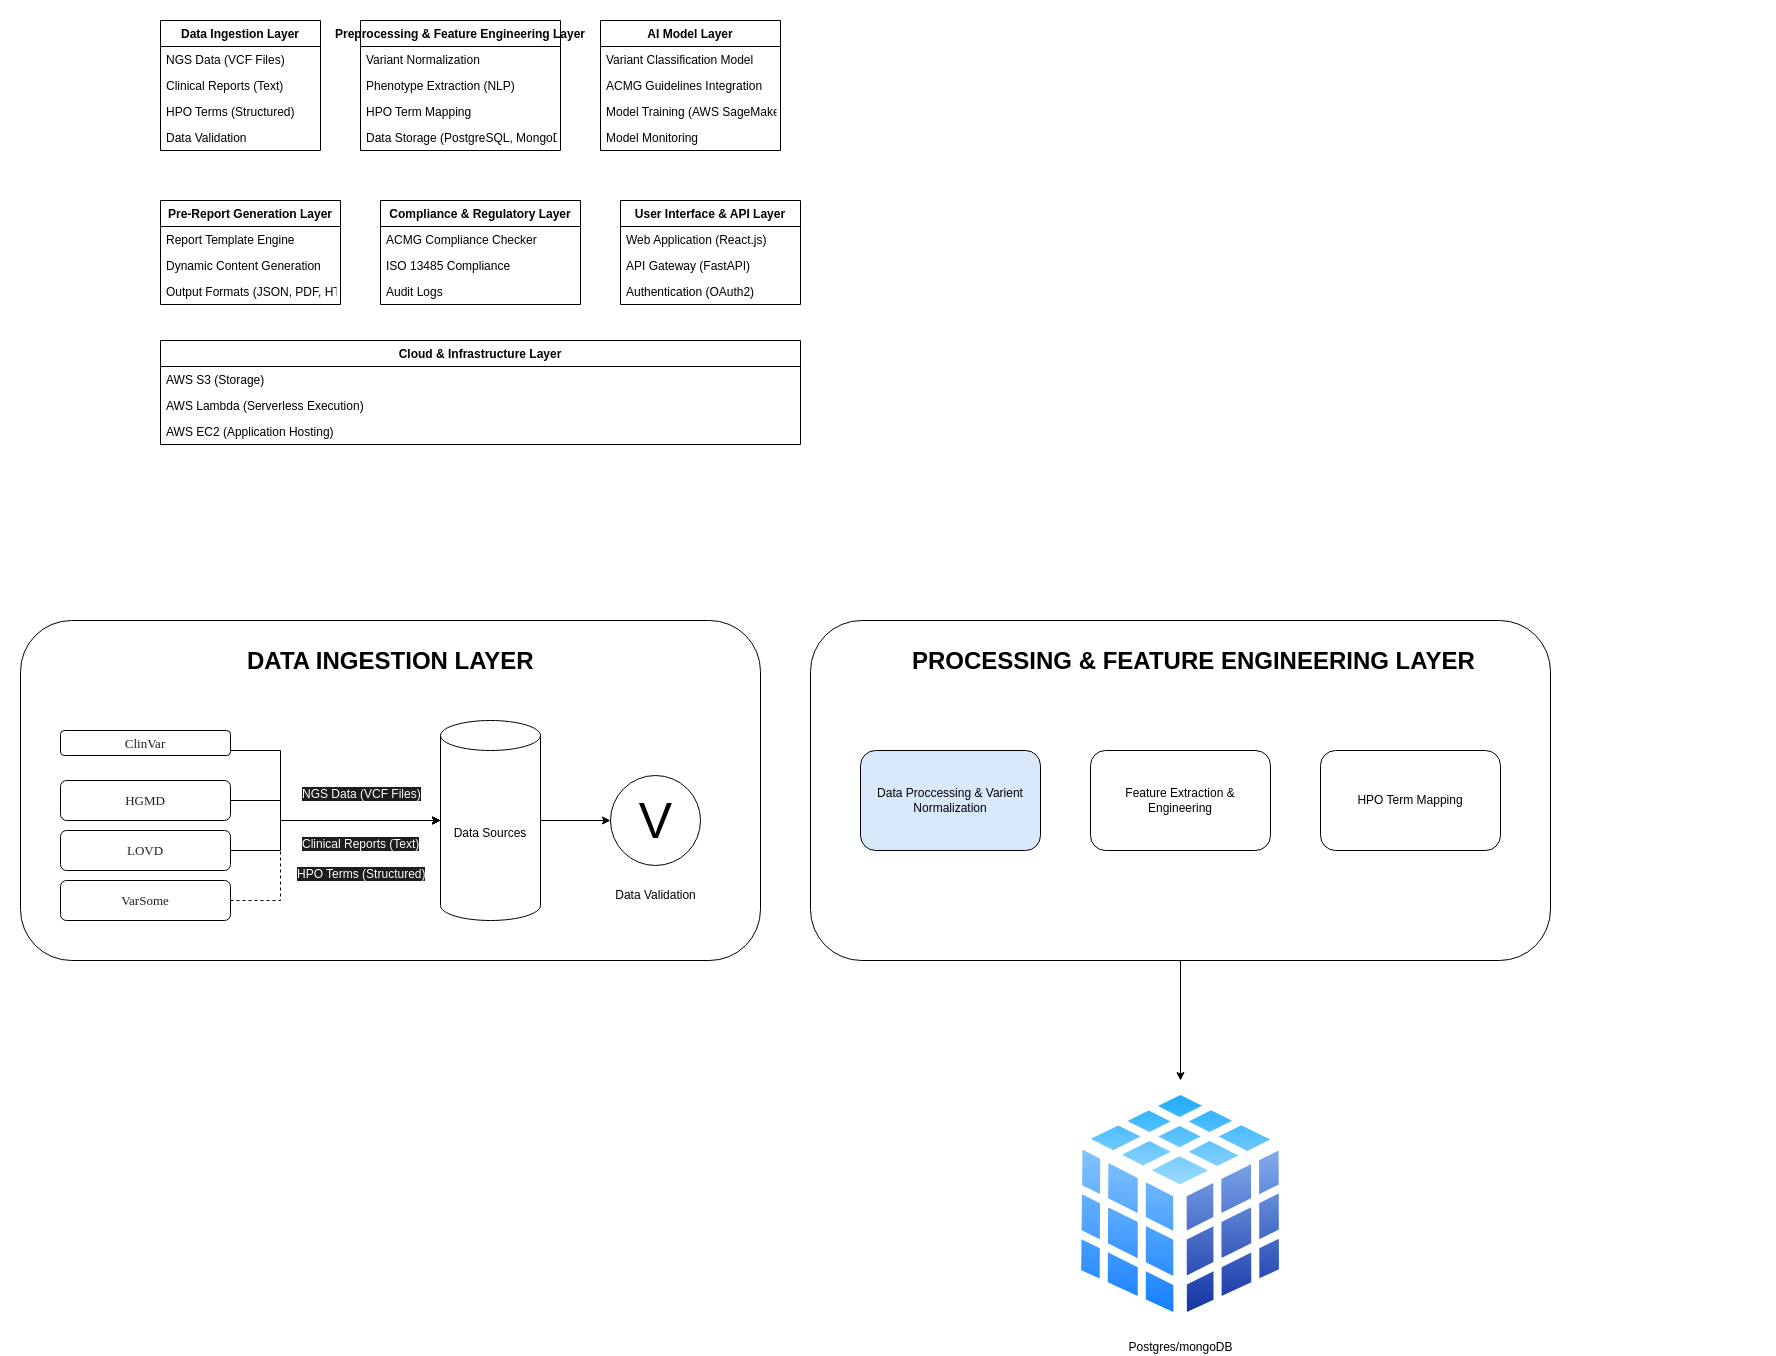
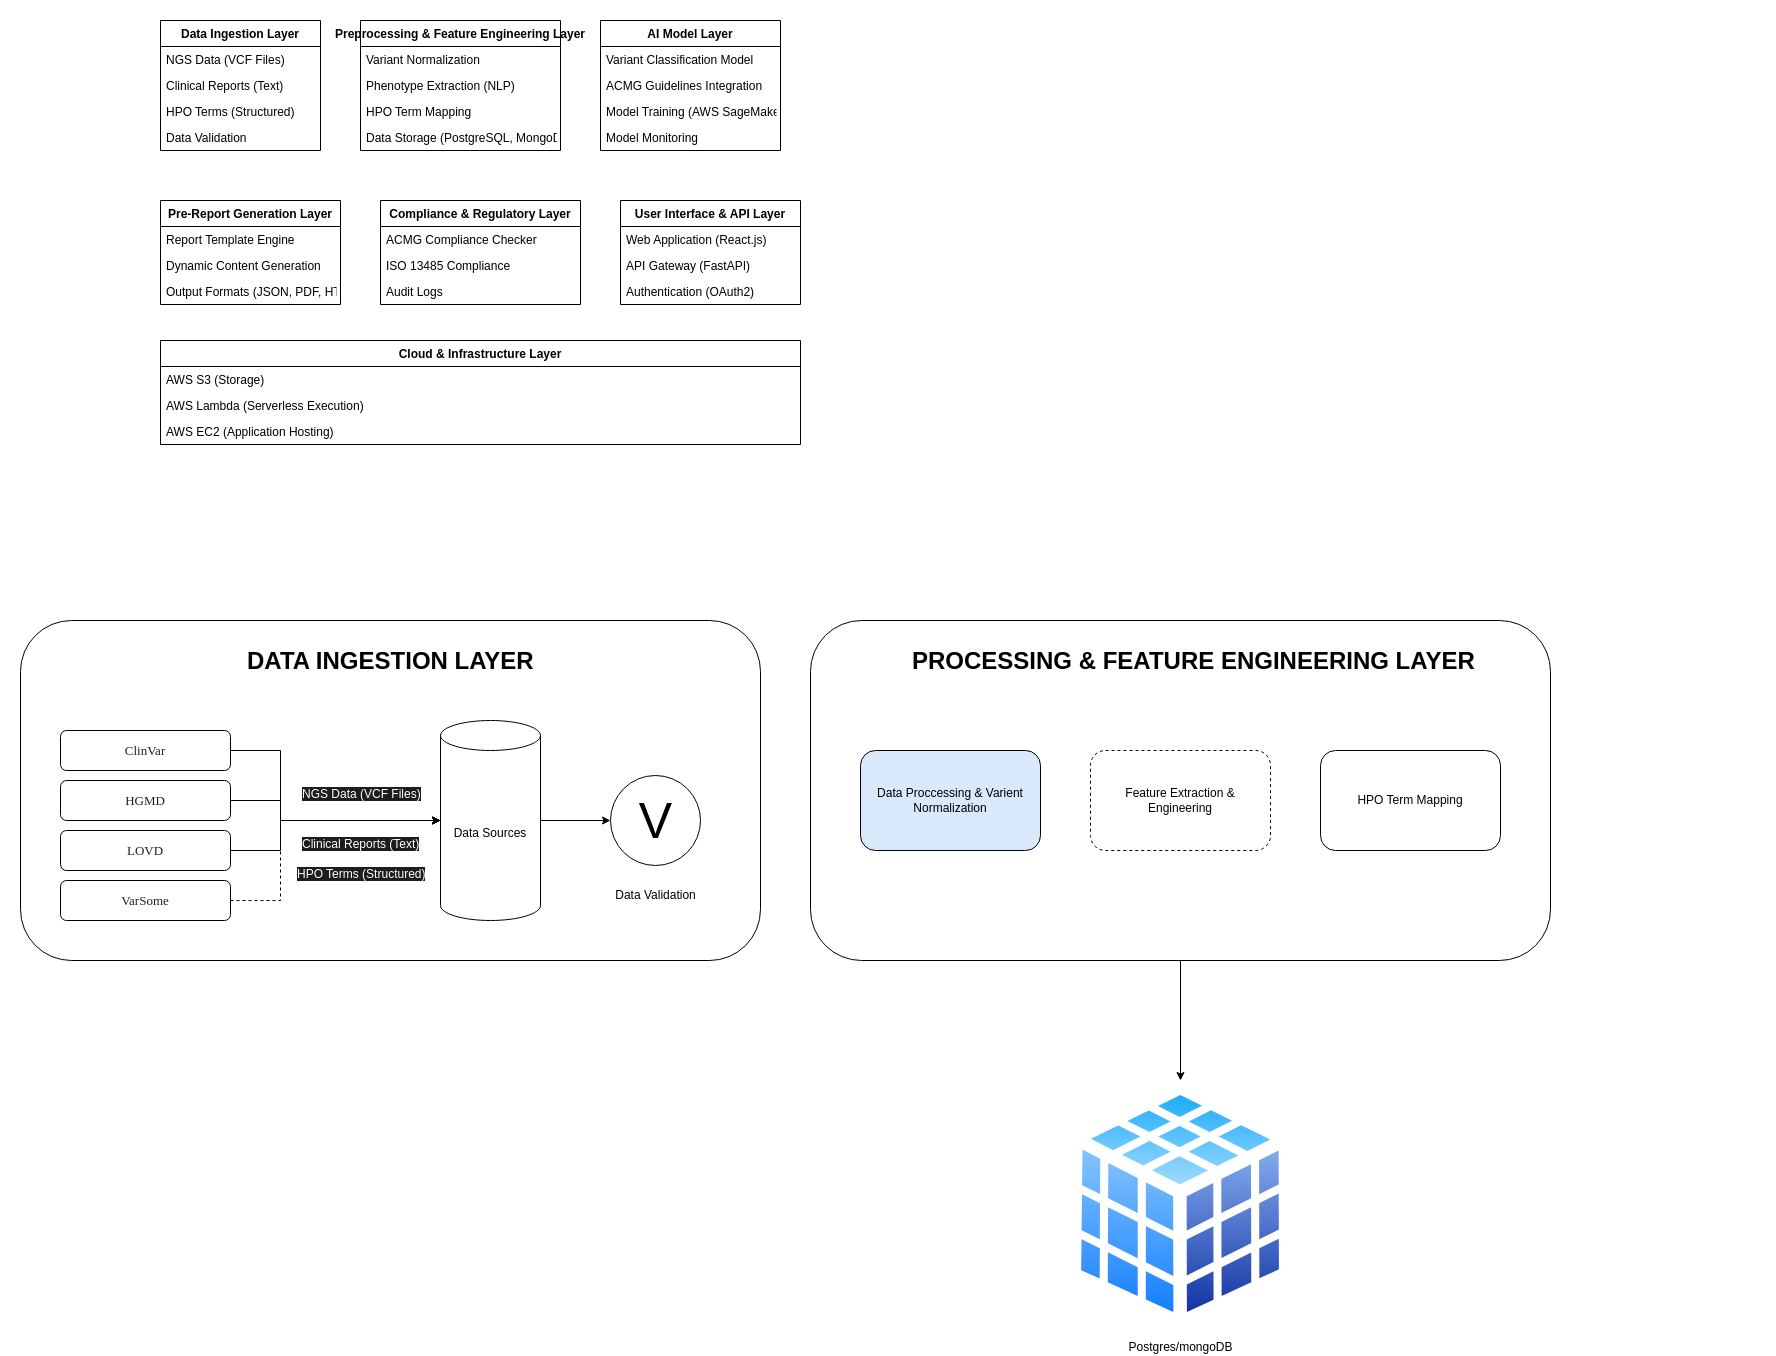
node "ClinVar": size 170x25 -> 170x40
node "Feature Extraction & Engineering": style solid -> dashed
